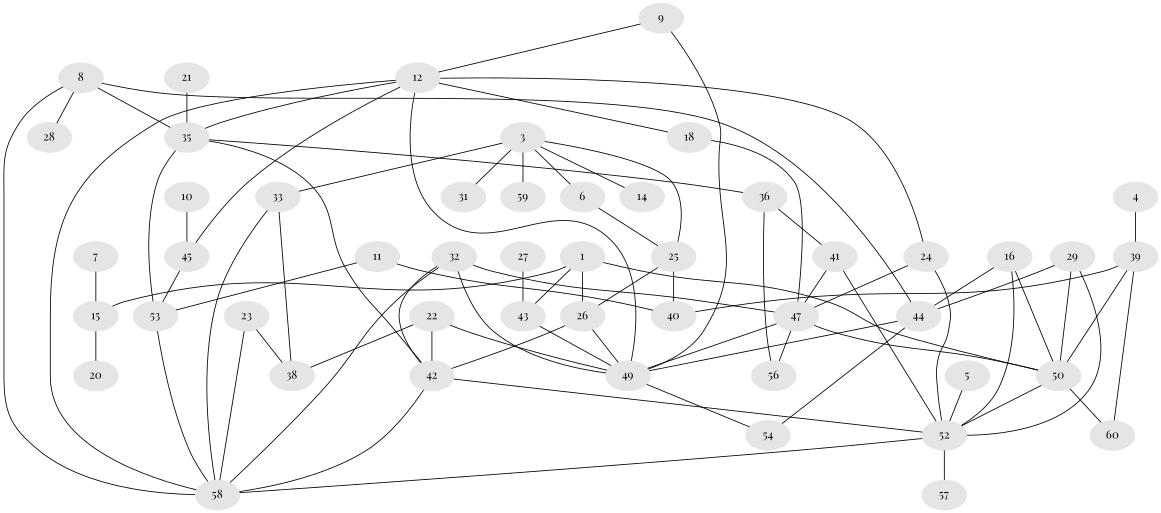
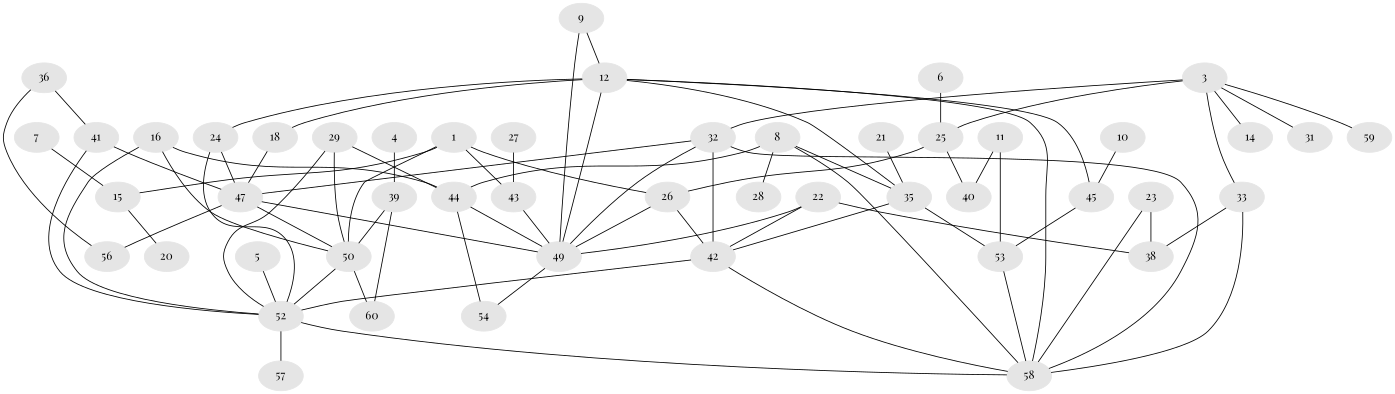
edge "35" -- "36": removed
edge "3" -- "6": now "3" -- "32"
edge "39" -- "40": removed
